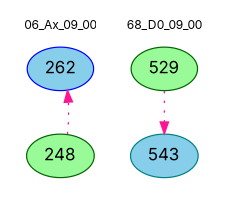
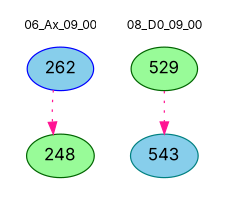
cluster "68_D0_09_00": label "68_D0_09_00" -> "08_D0_09_00"
edge "248" -> "262": reversed
